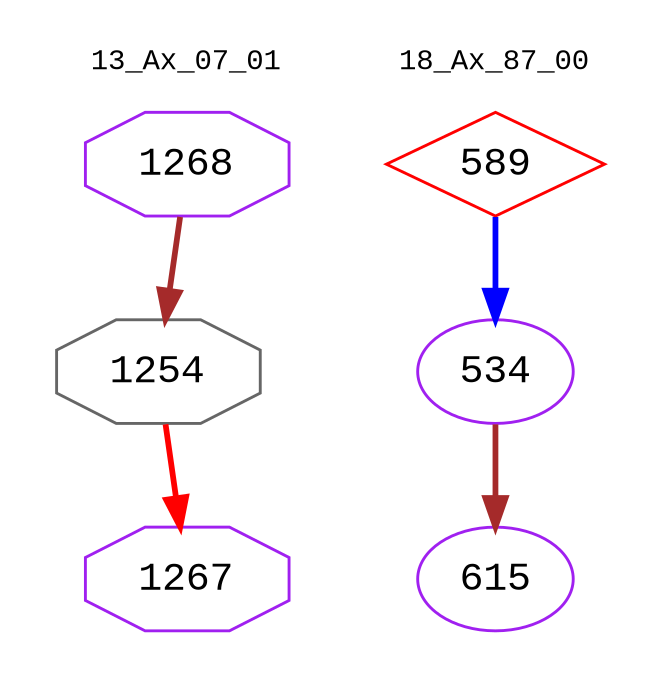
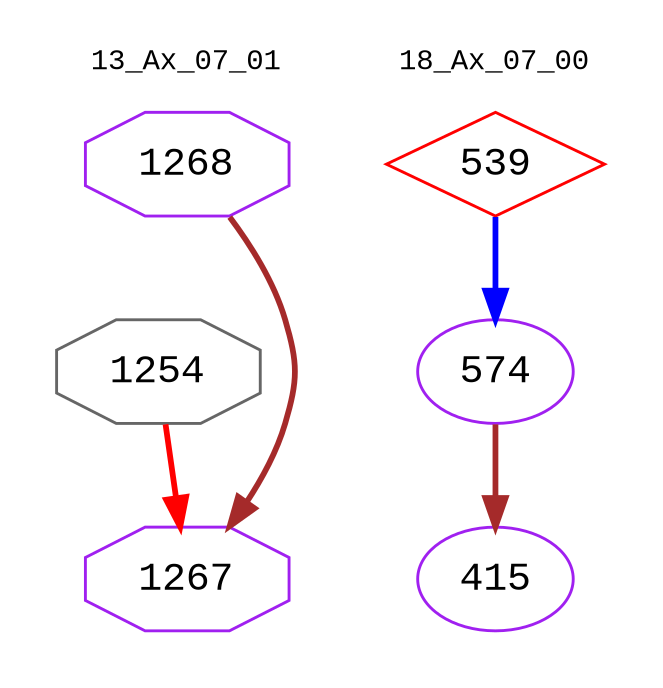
cluster "18_Ax_87_00": label "18_Ax_87_00" -> "18_Ax_07_00"
node "589": label "589" -> "539"
edge "1268" -> "1254": now "1268" -> "1267"
node "534": label "534" -> "574"
node "615": label "615" -> "415"
